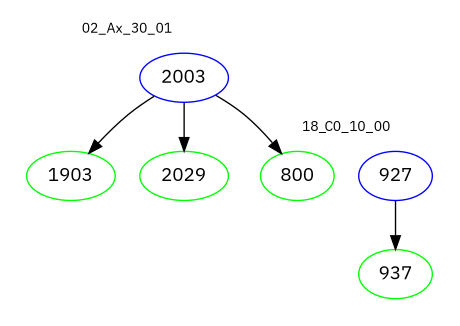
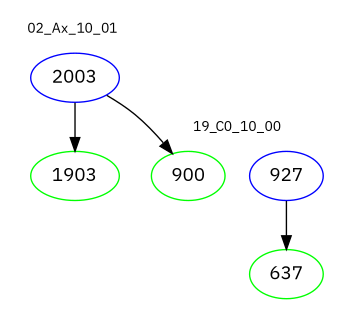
cluster "02_Ax_30_01": label "02_Ax_30_01" -> "02_Ax_10_01"
cluster "18_C0_10_00": label "18_C0_10_00" -> "19_C0_10_00"
node "2029": removed
node "800": label "800" -> "900"
node "937": label "937" -> "637"
